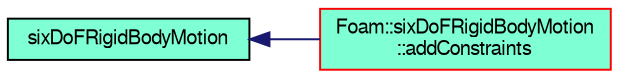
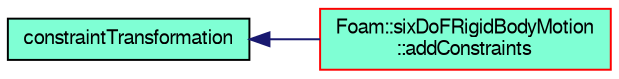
node "sixDoFRigidBodyMotion": label "sixDoFRigidBodyMotion" -> "constraintTransformation"
